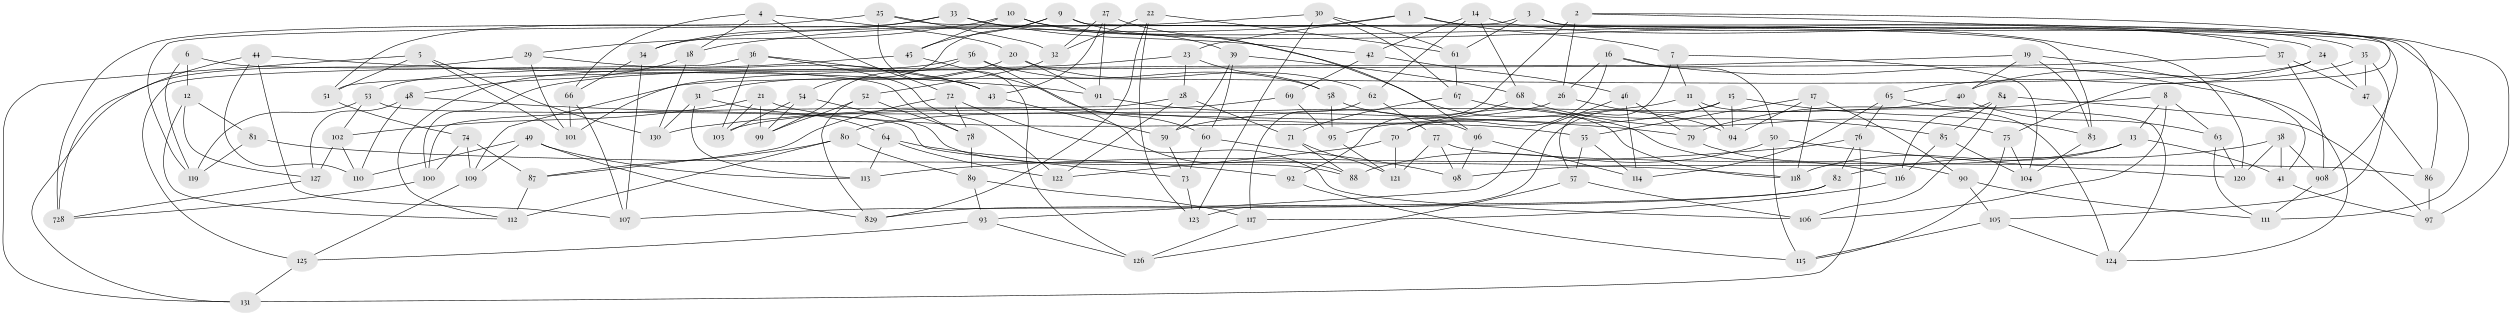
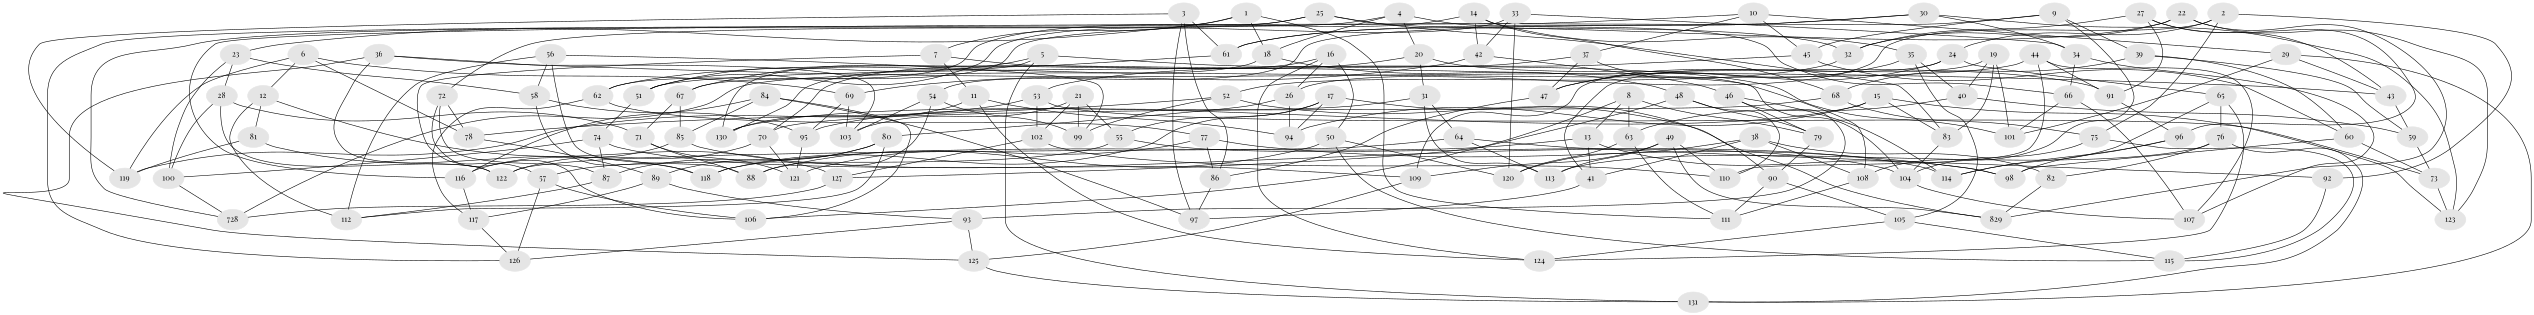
edge "6" -- "69": added
node "908": label "908" -> "108"
edge "82" -- "107": now "104" -- "107"
